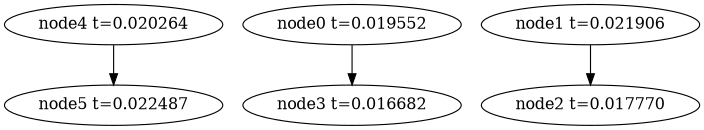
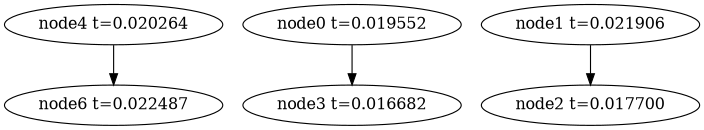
node "node5 t=0.022487": label "node5 t=0.022487" -> "node6 t=0.022487"
node "node2 t=0.017770": label "node2 t=0.017770" -> "node2 t=0.017700"
